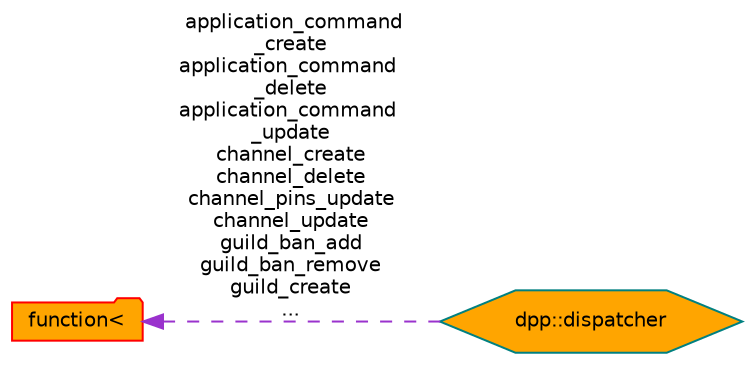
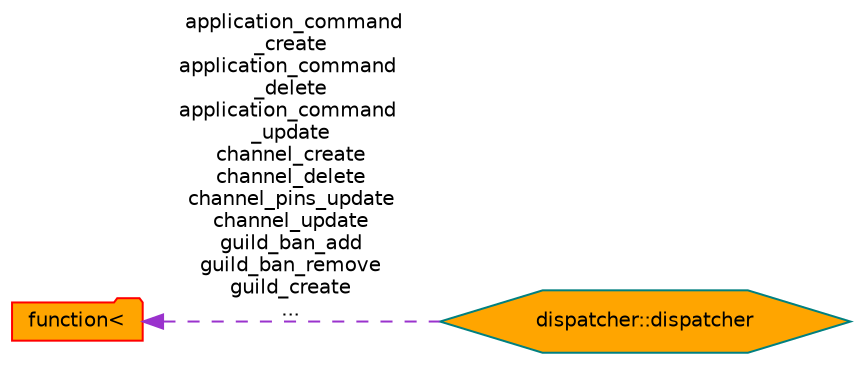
node "dpp::dispatcher": label "dpp::dispatcher" -> "dispatcher::dispatcher"
